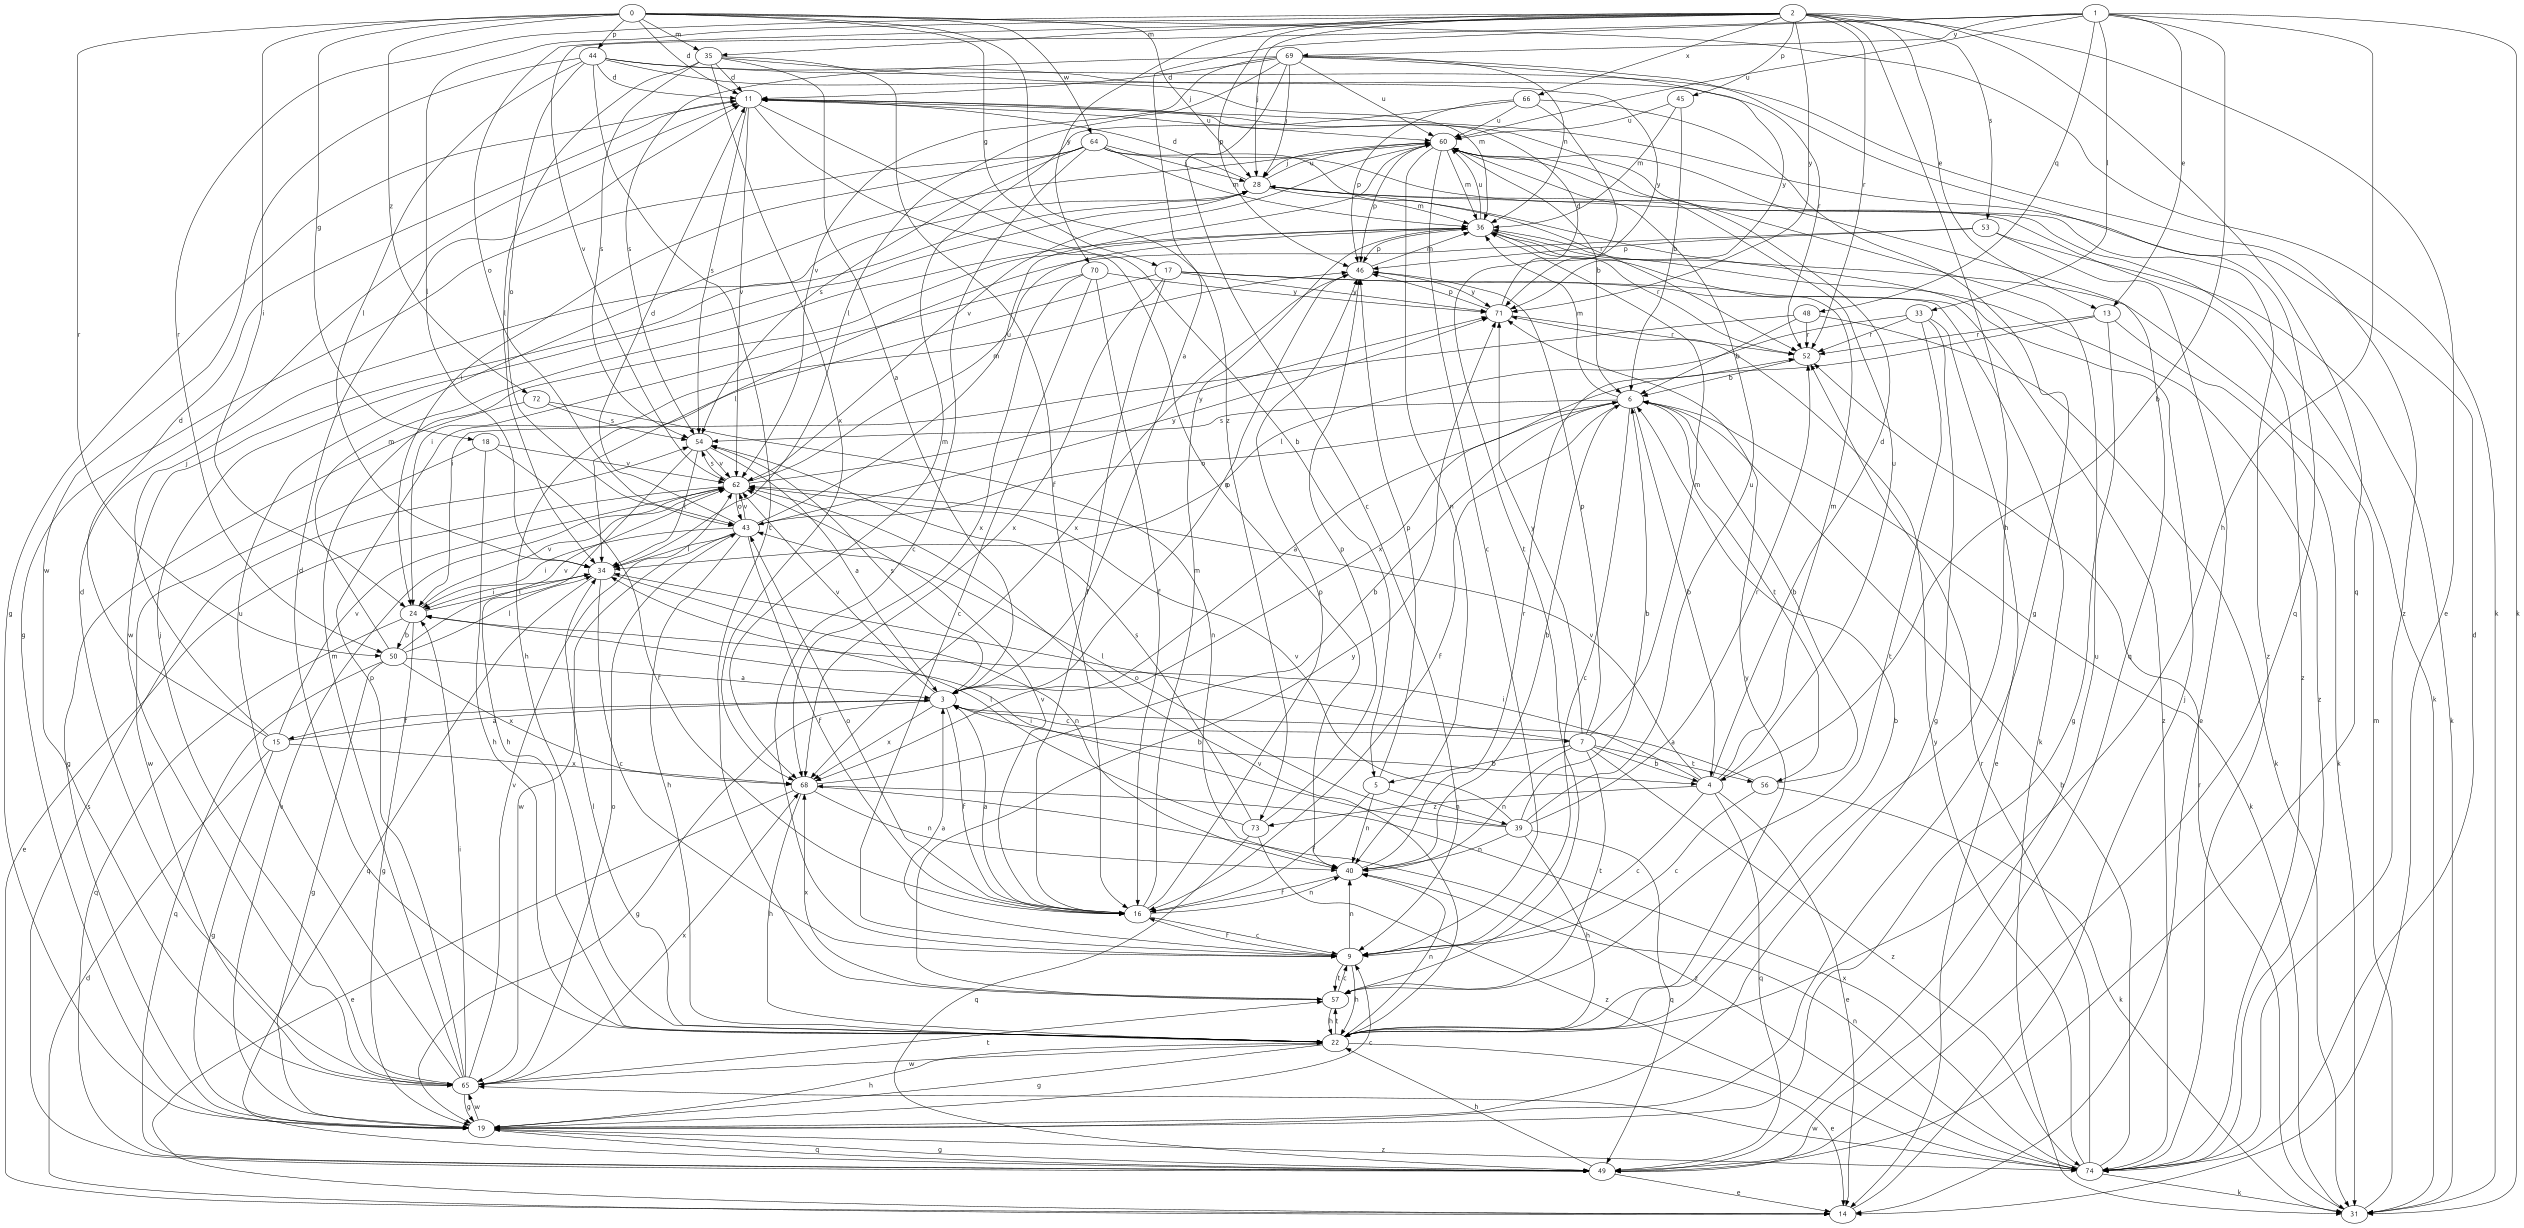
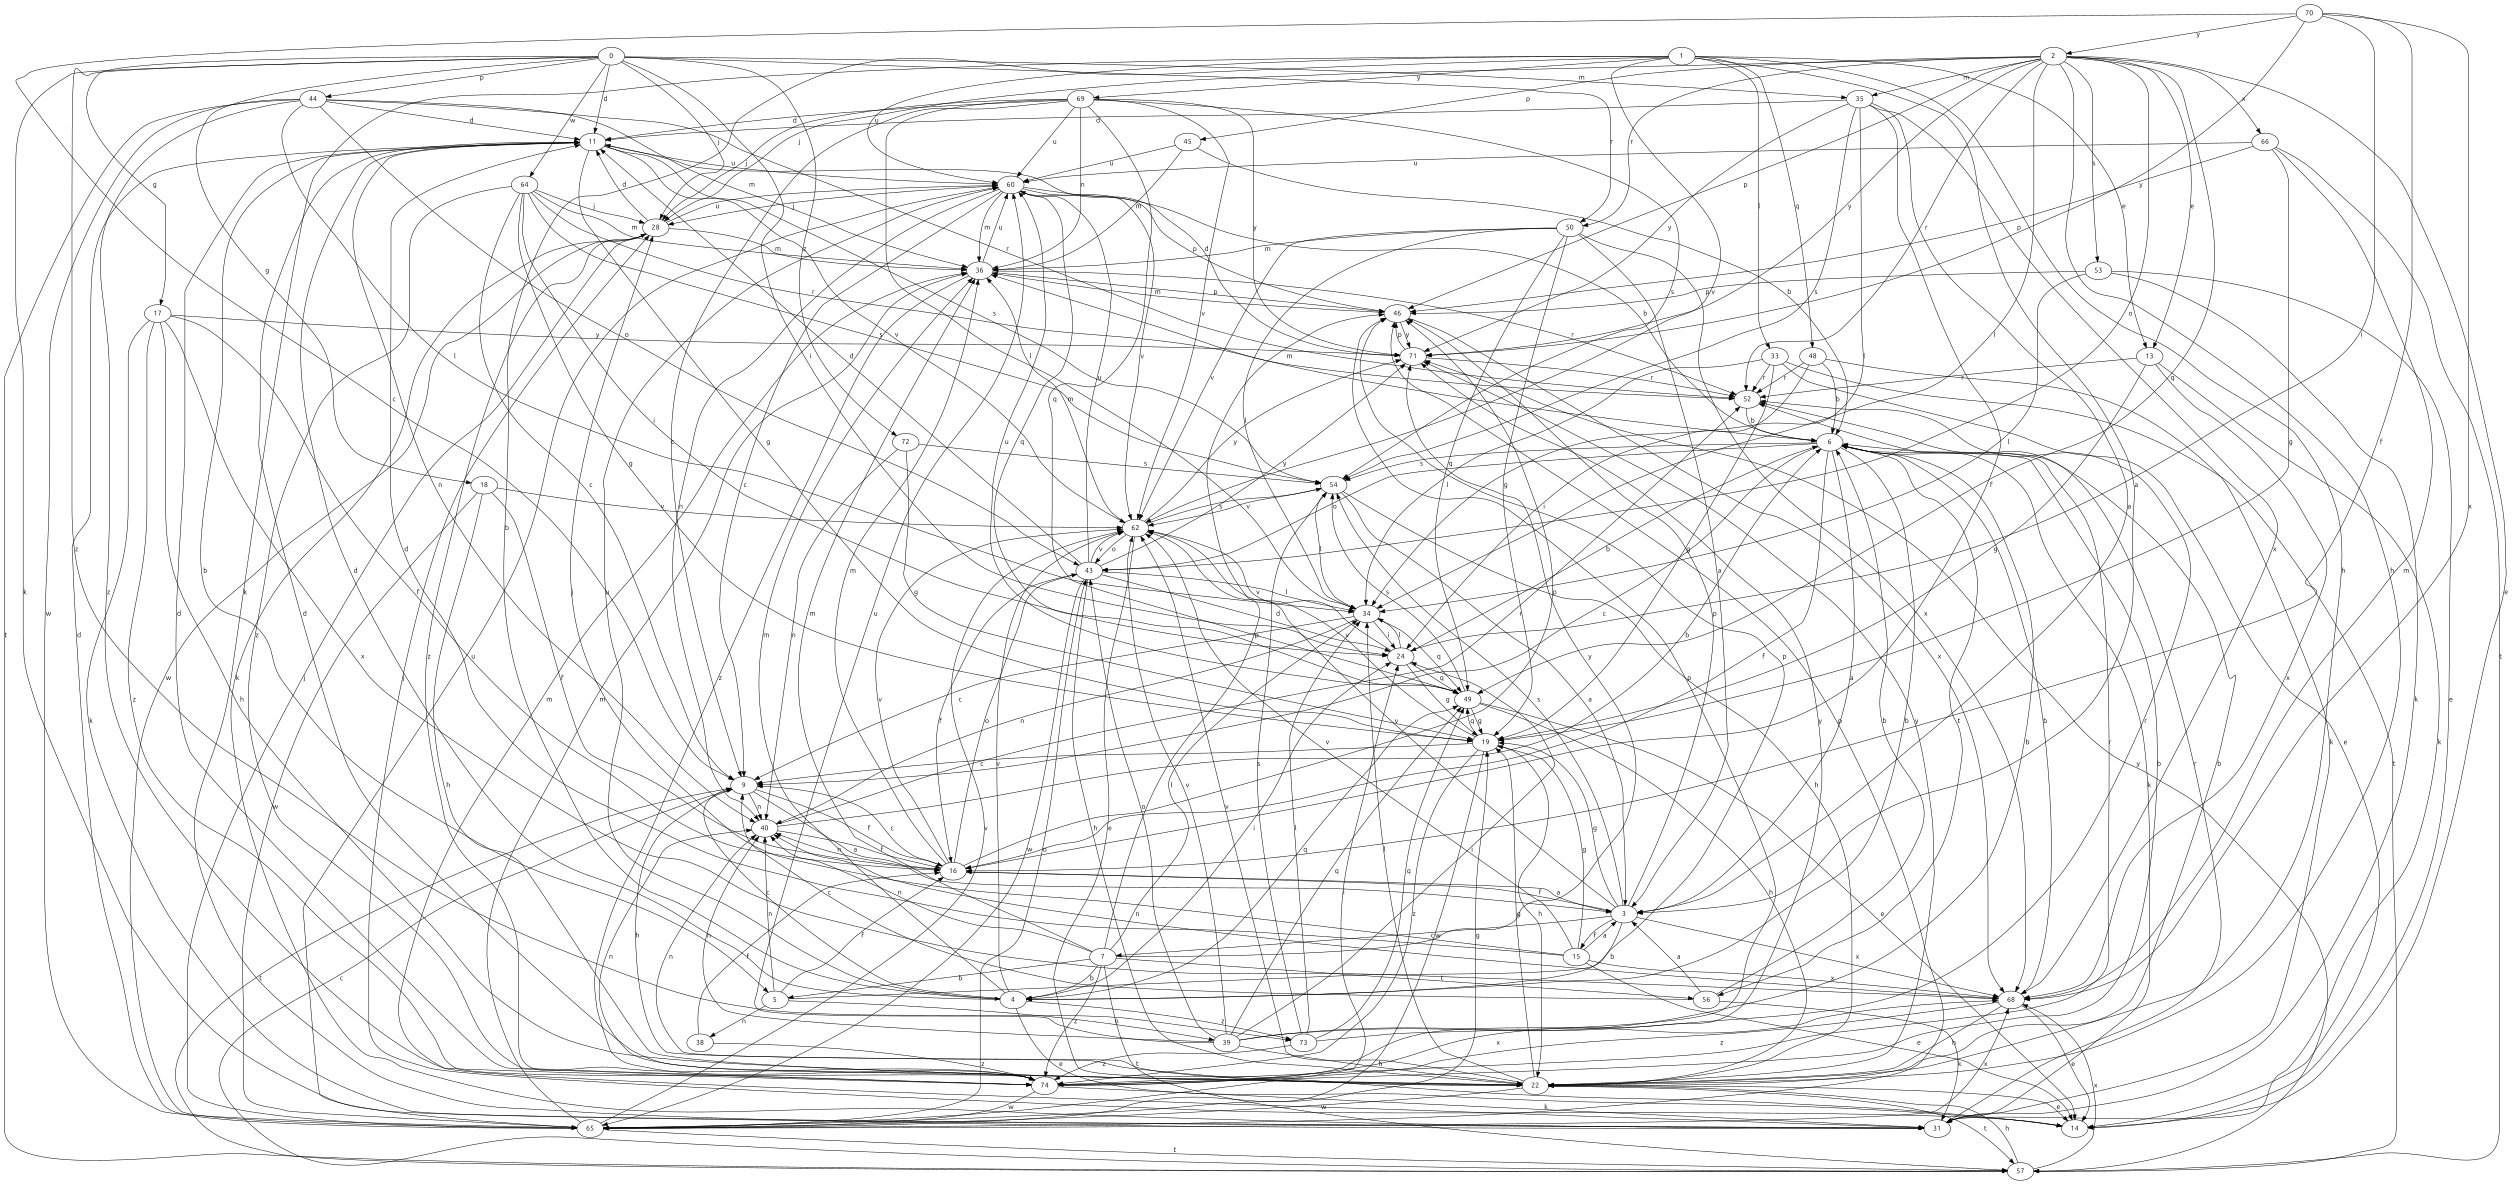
edge "2" -> "70": reversed
edge "43" -> "24": label "i" -> "d"
edge "24" -> "50": now "24" -> "6"
edge "15" -> "14": label "d" -> "e"
node "38": added
